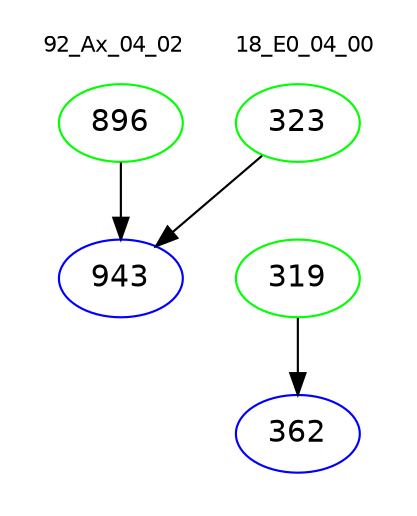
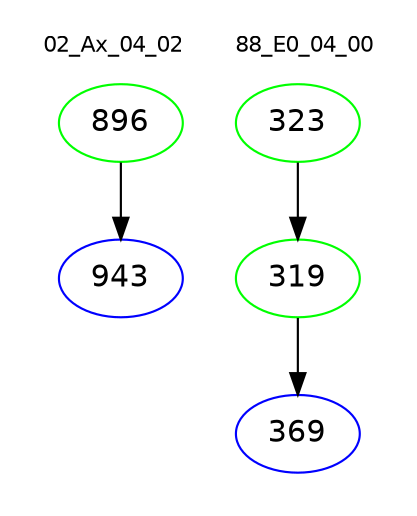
cluster "92_Ax_04_02": label "92_Ax_04_02" -> "02_Ax_04_02"
cluster "18_E0_04_00": label "18_E0_04_00" -> "88_E0_04_00"
edge "323" -> "943": now "323" -> "319"
node "362": label "362" -> "369"
